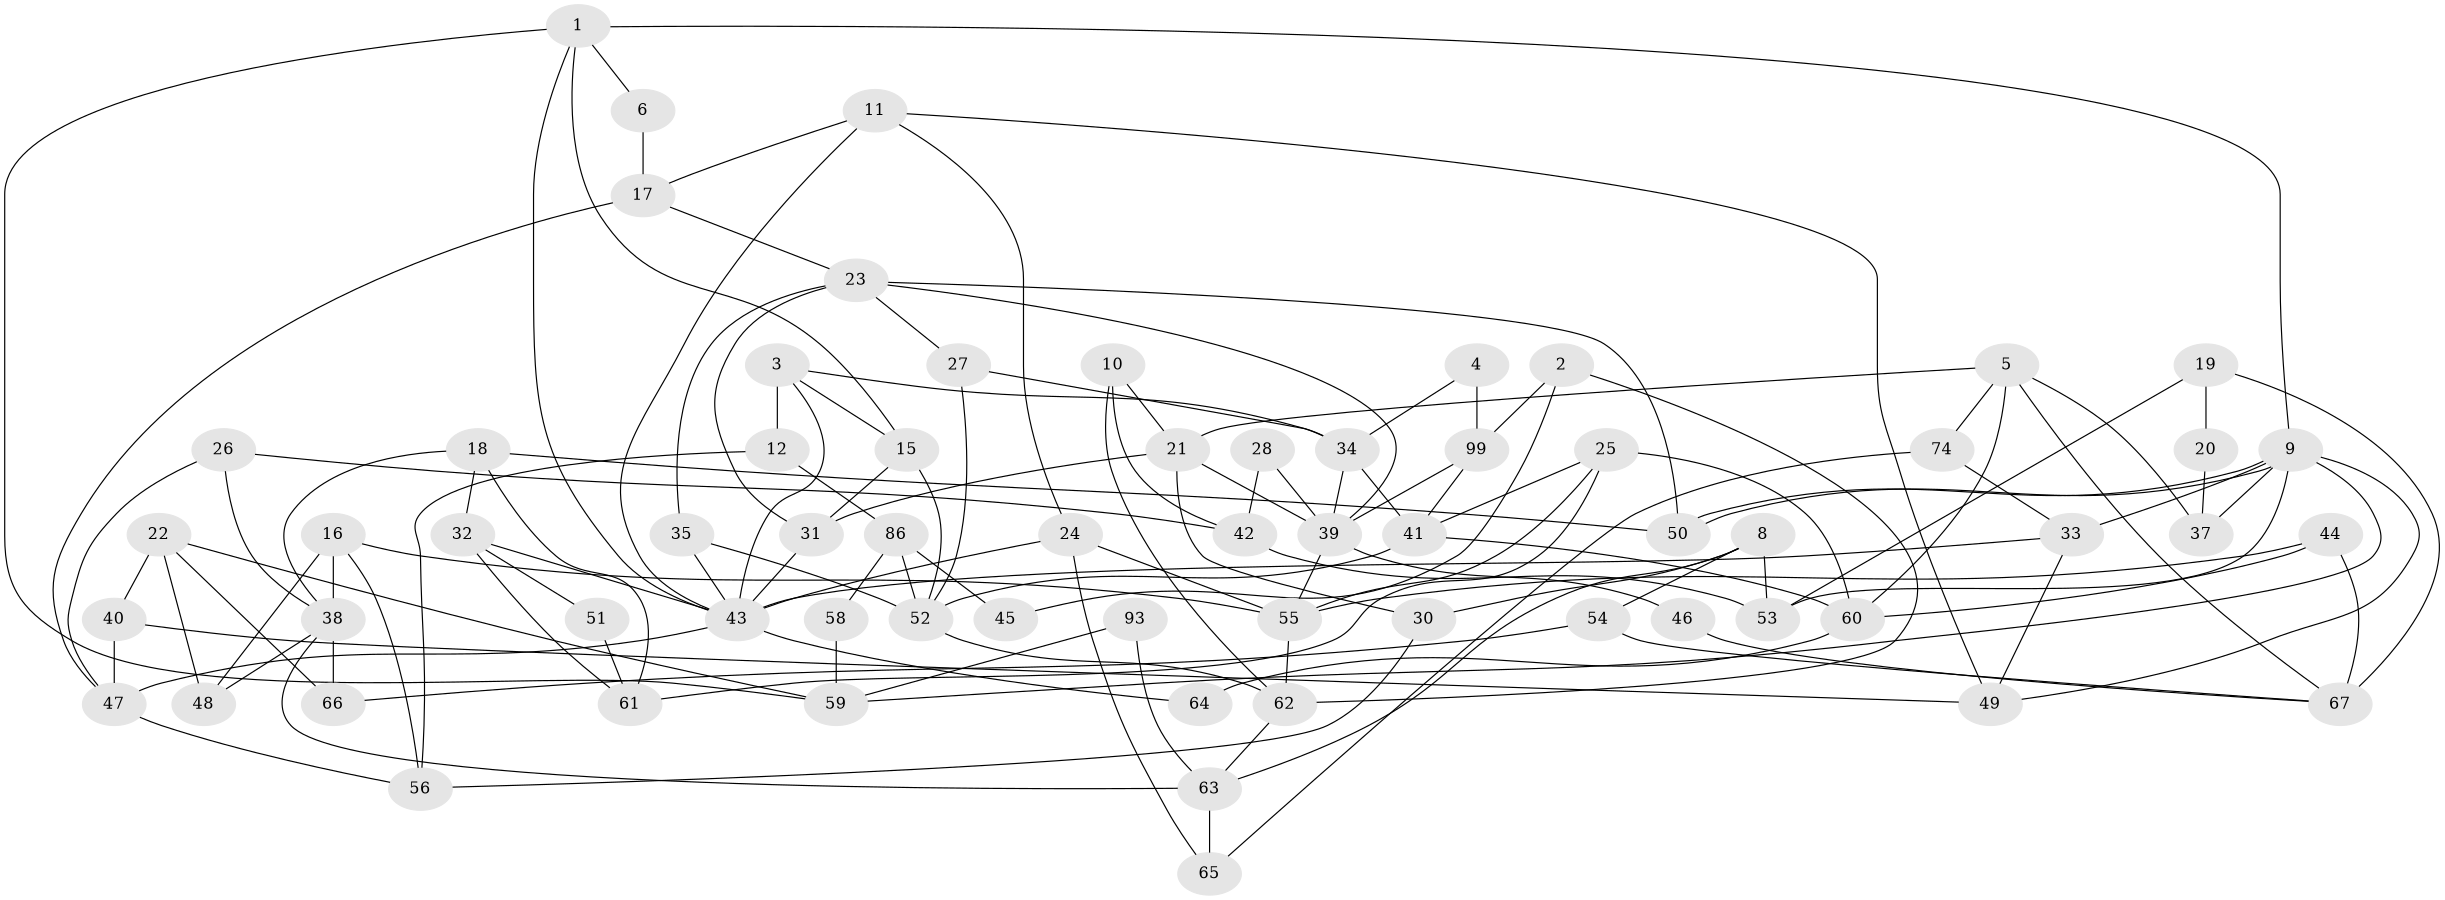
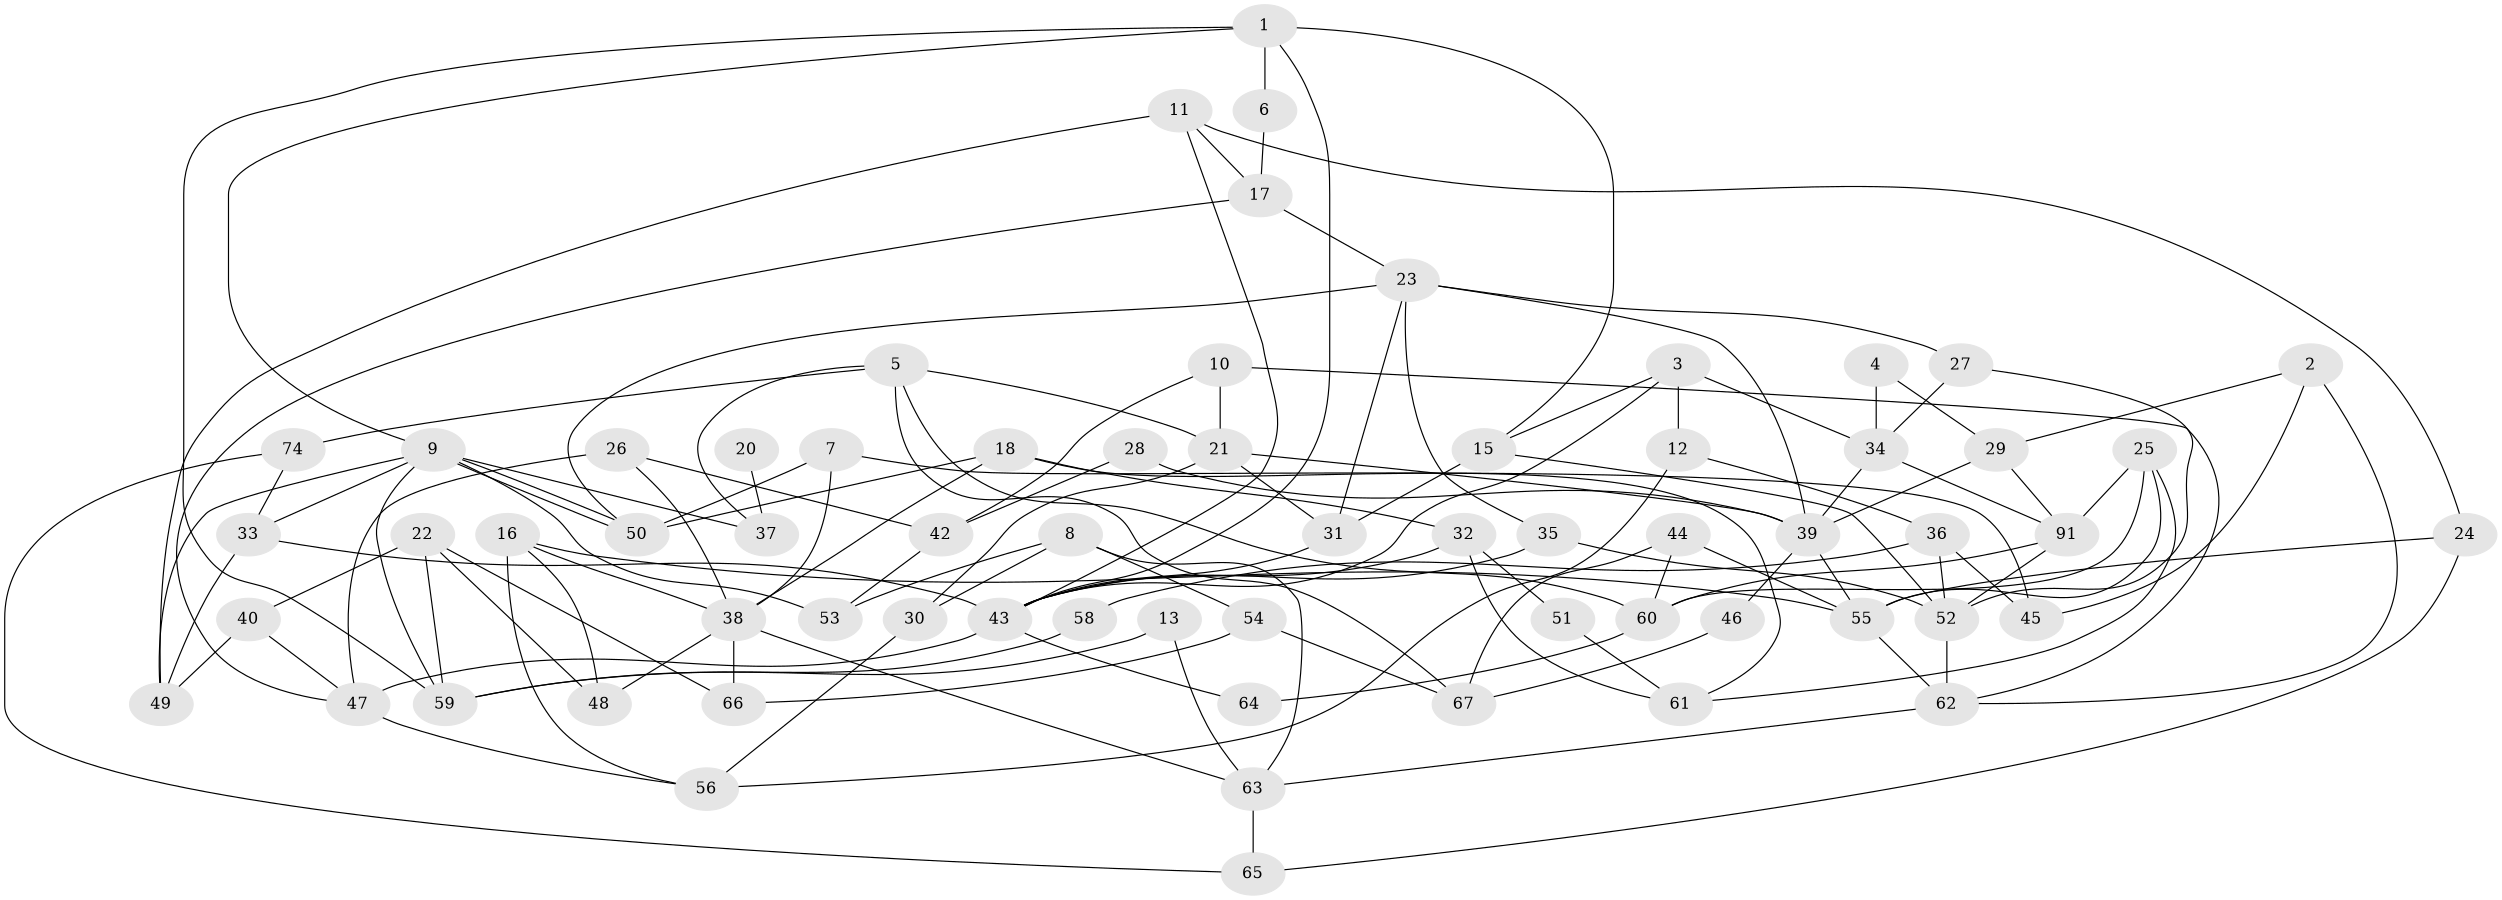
node "19": removed
node "7": added
node "99": label "99" -> "29"
node "86": label "86" -> "36"
node "41": label "41" -> "91"
edge "24" -- "43": removed
node "93": label "93" -> "13"
